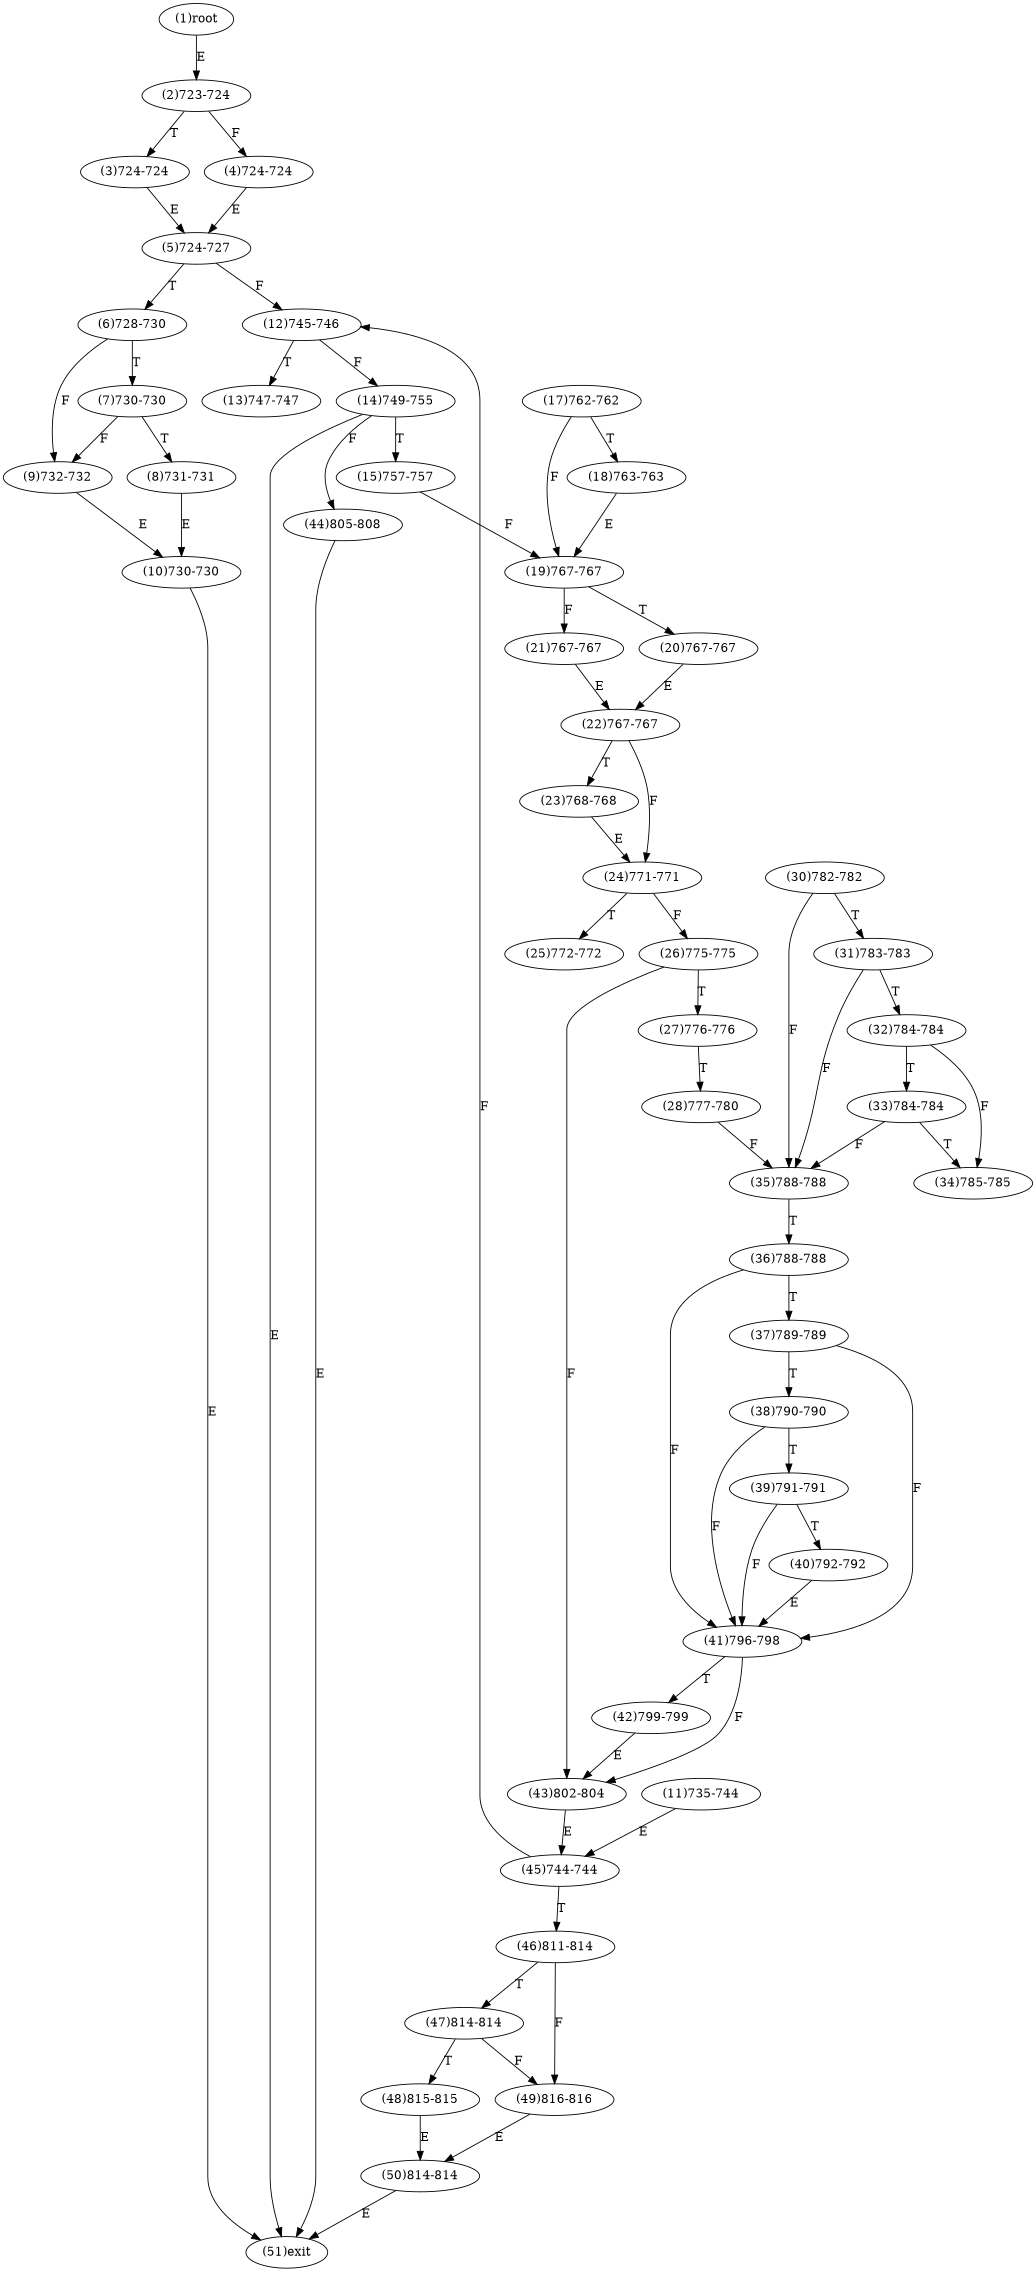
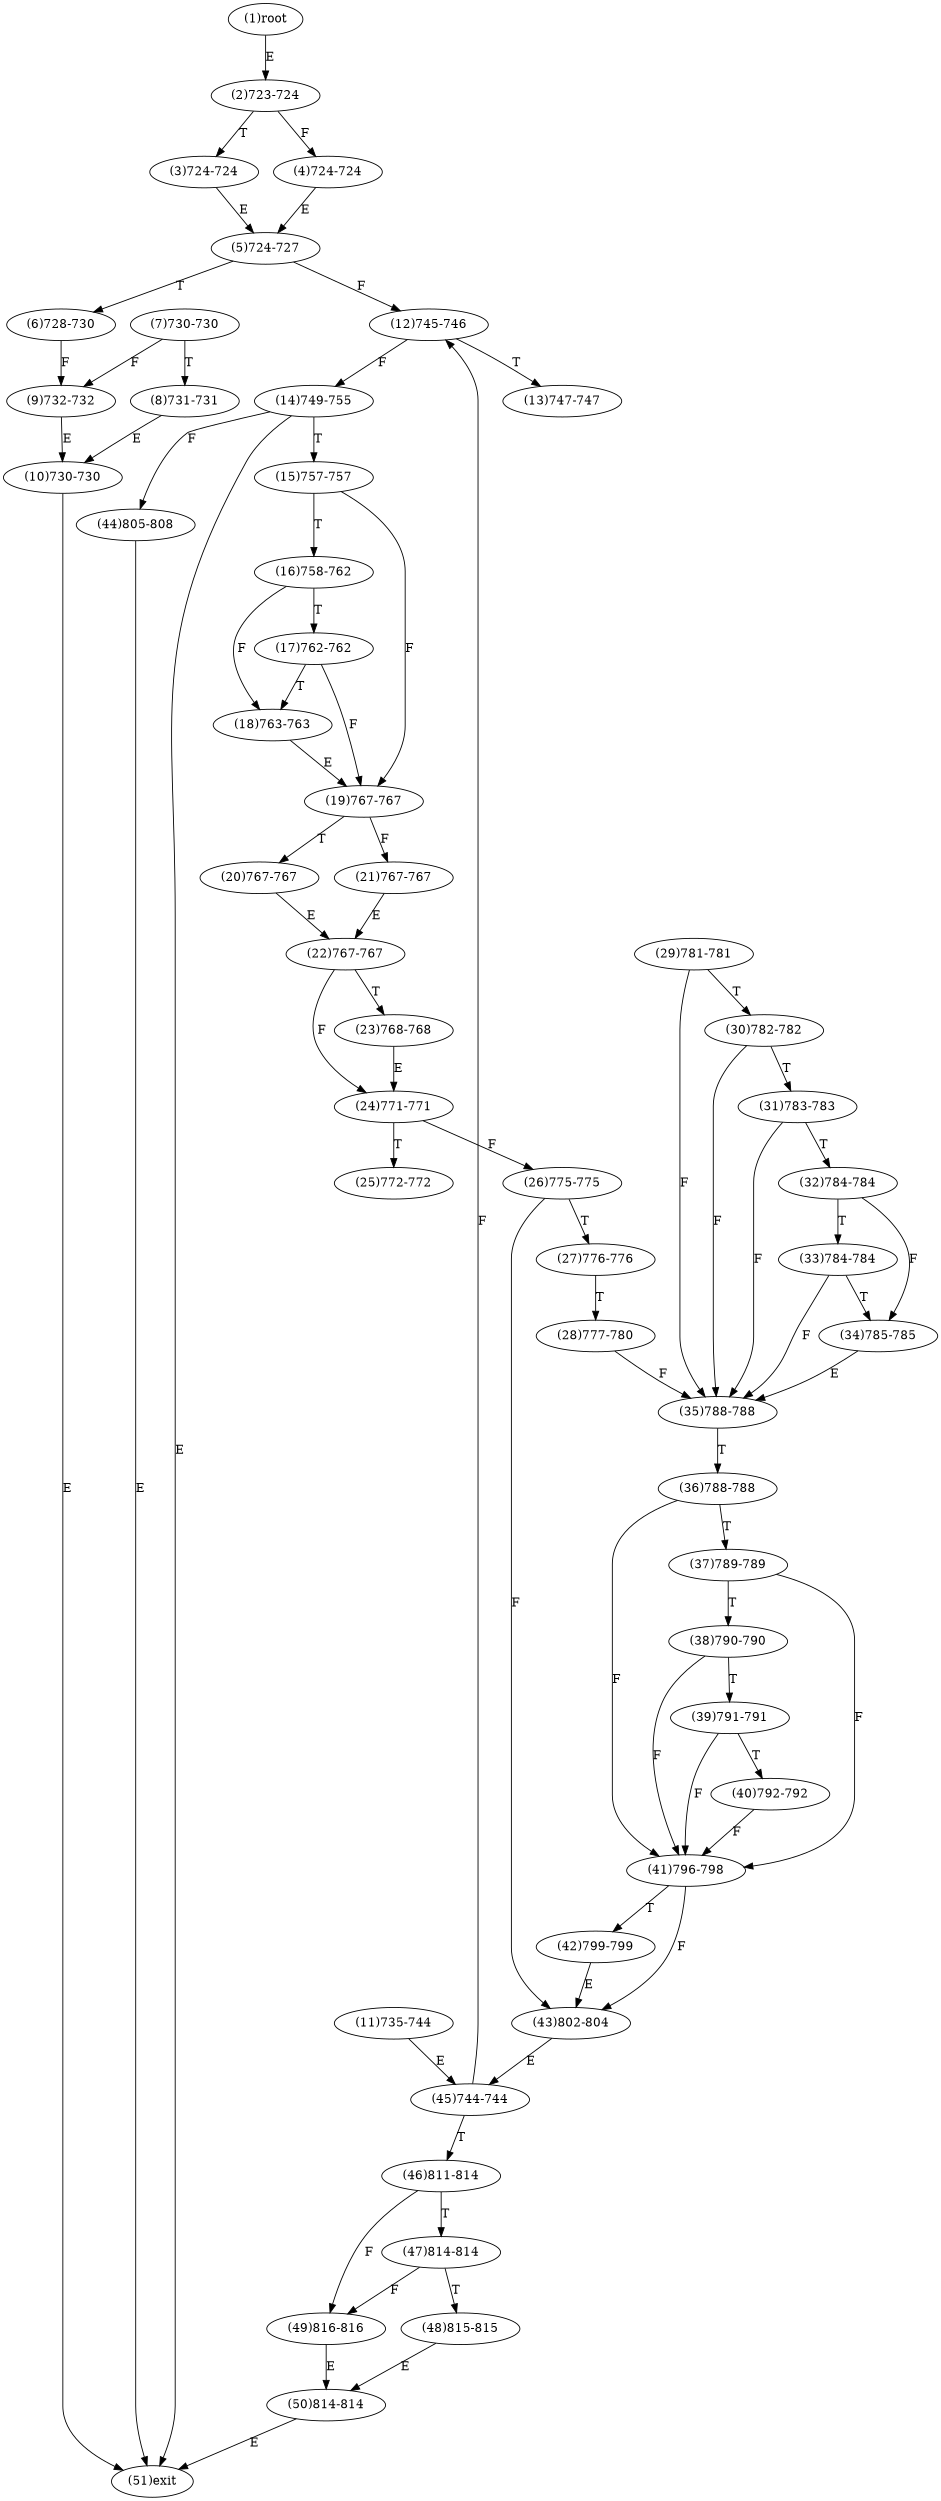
edge "(6)728-730" -> "(7)730-730": removed, label "T"
node "(16)758-762": added
node "(29)781-781": added
edge "(34)785-785" -> "(35)788-788": added, label "E"
edge "(40)792-792" -> "(41)796-798": label "E" -> "F"
